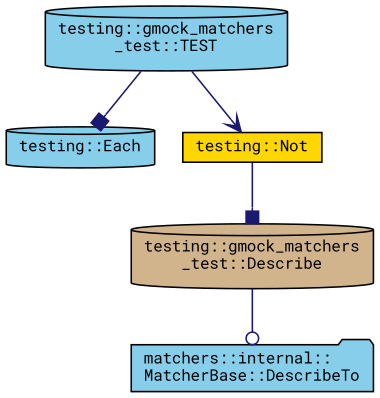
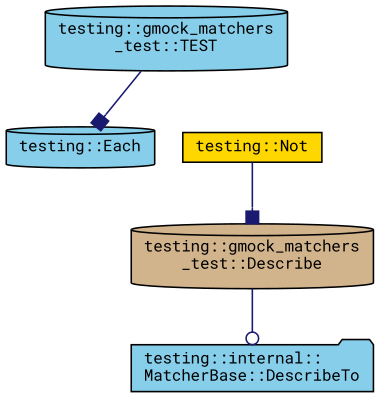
edge "testing::gmock_matchers _test::TEST" -> "testing::Not": removed
node "matchers::internal:: MatcherBase::DescribeTo": label "matchers::internal:: MatcherBase::DescribeTo" -> "testing::internal:: MatcherBase::DescribeTo"
